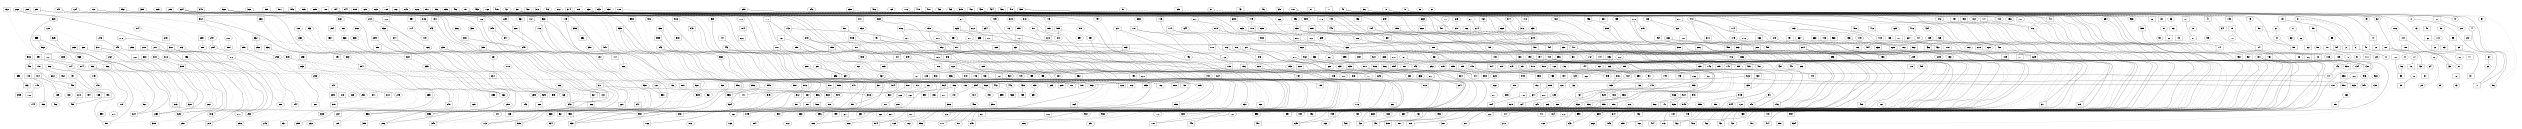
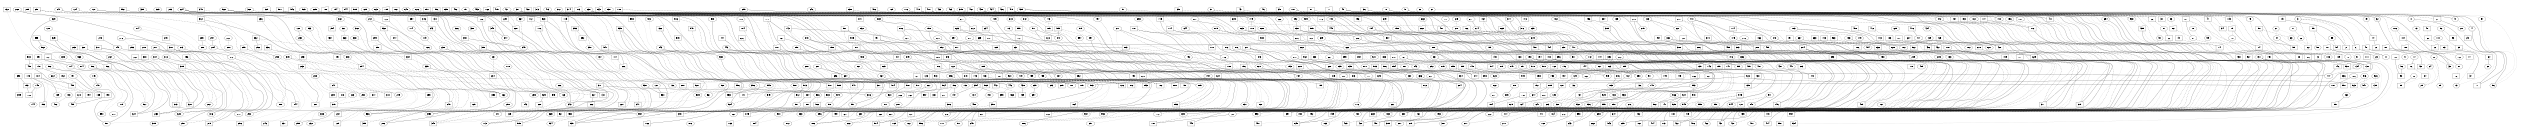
node "559": removed
